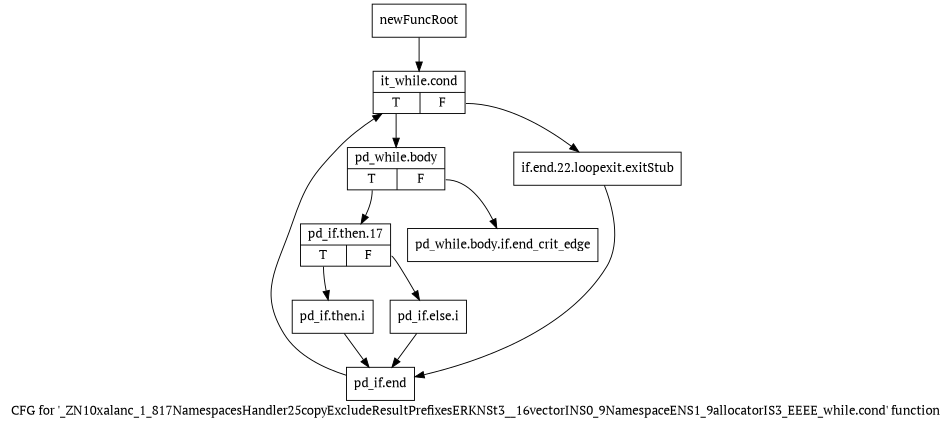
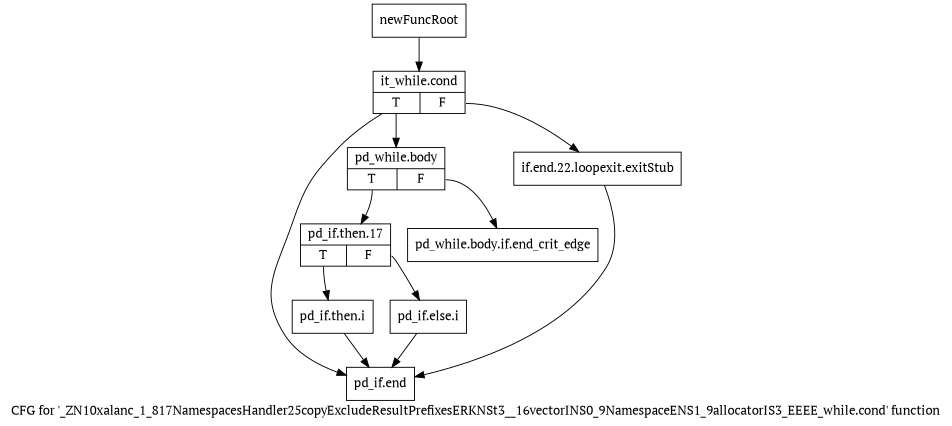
edge "pd_if.end" -> "it_while.cond": reversed
